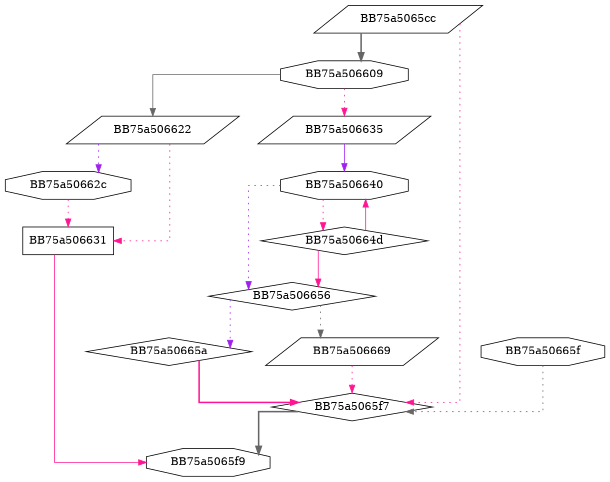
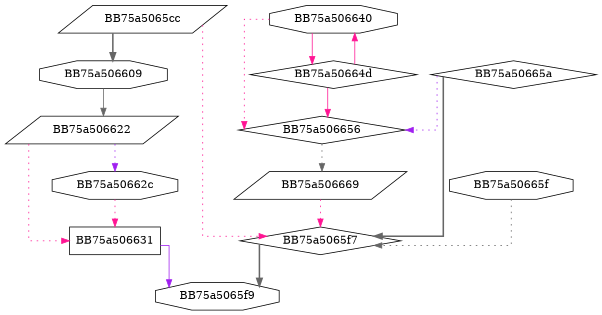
node "BB75a506635": removed
edge "BB75a506640" -> "BB75a50664d": style dotted -> solid
edge "BB75a506640" -> "BB75a506656": color purple -> deeppink
edge "BB75a506656" -> "BB75a50665a": reversed
edge "BB75a506631" -> "BB75a5065f9": color deeppink -> purple
edge "BB75a50665a" -> "BB75a5065f7": color deeppink -> gray40
